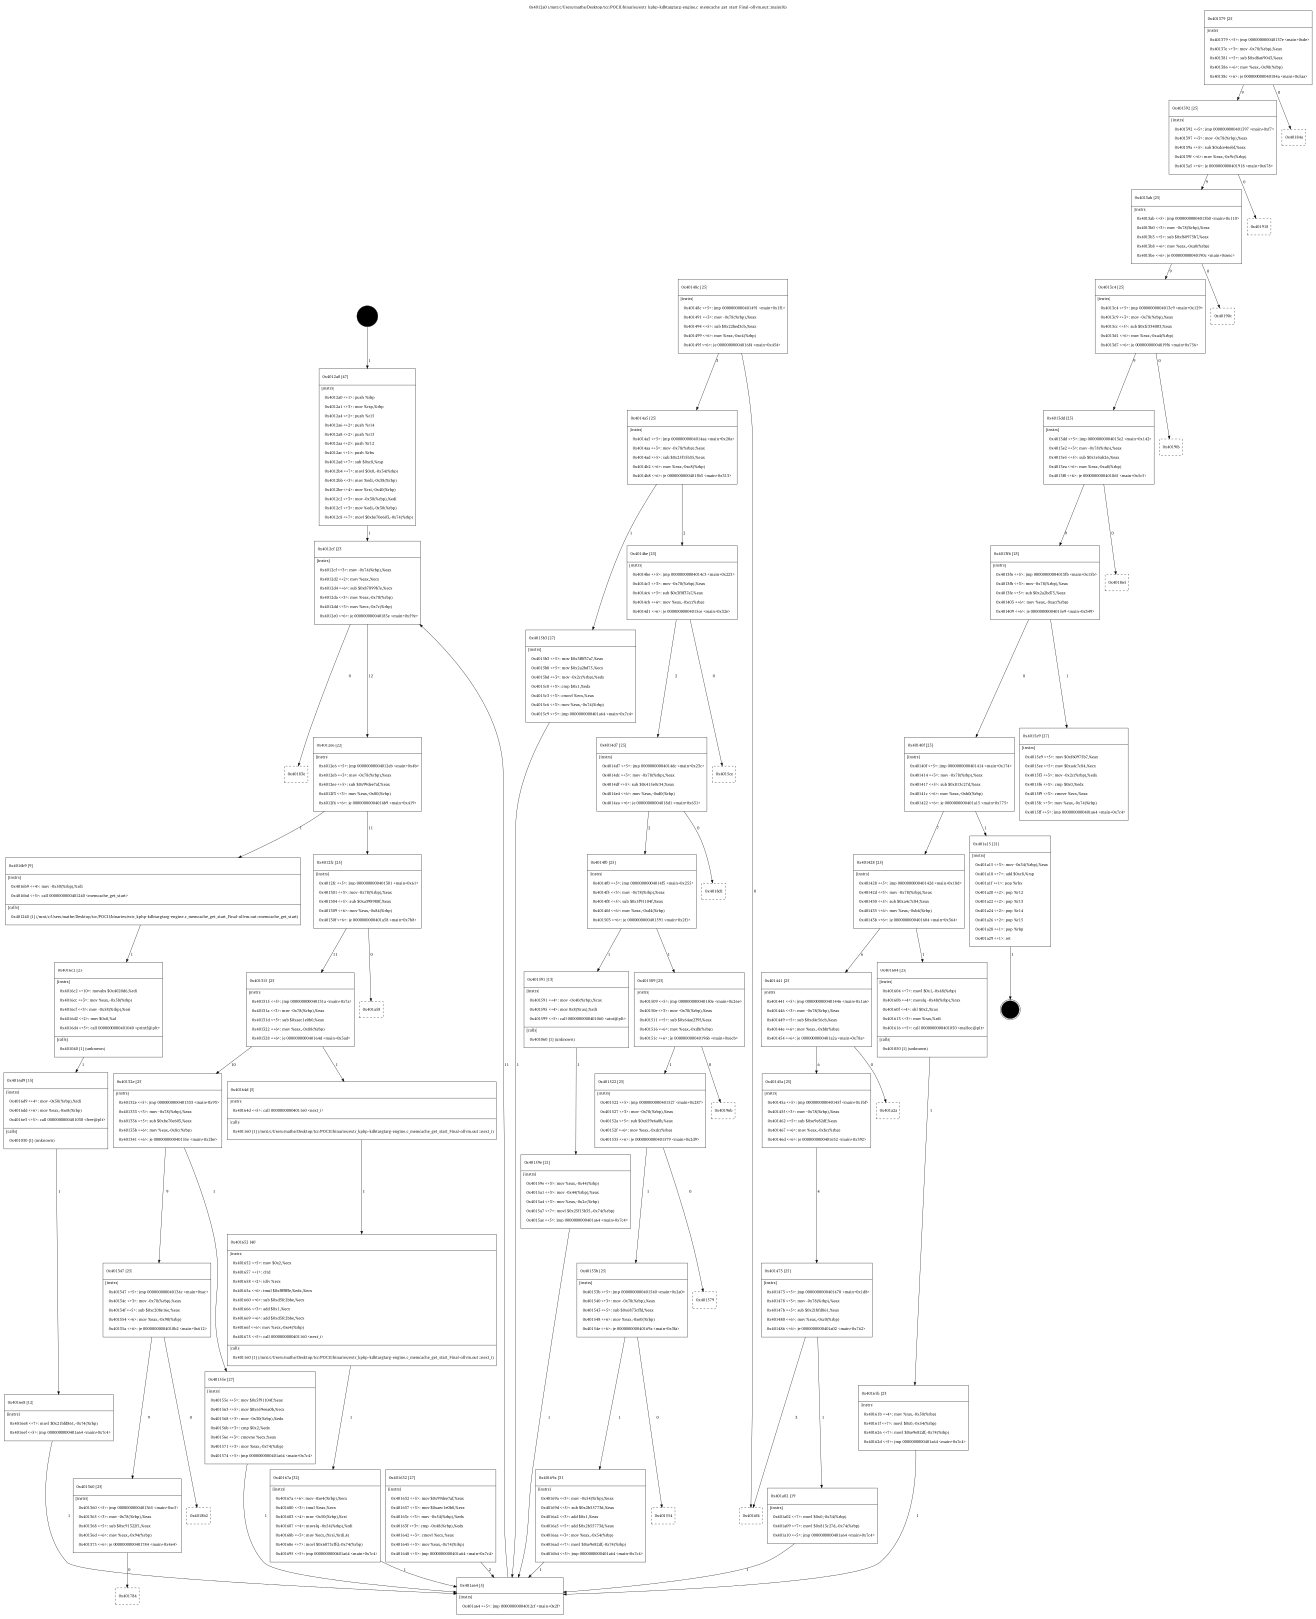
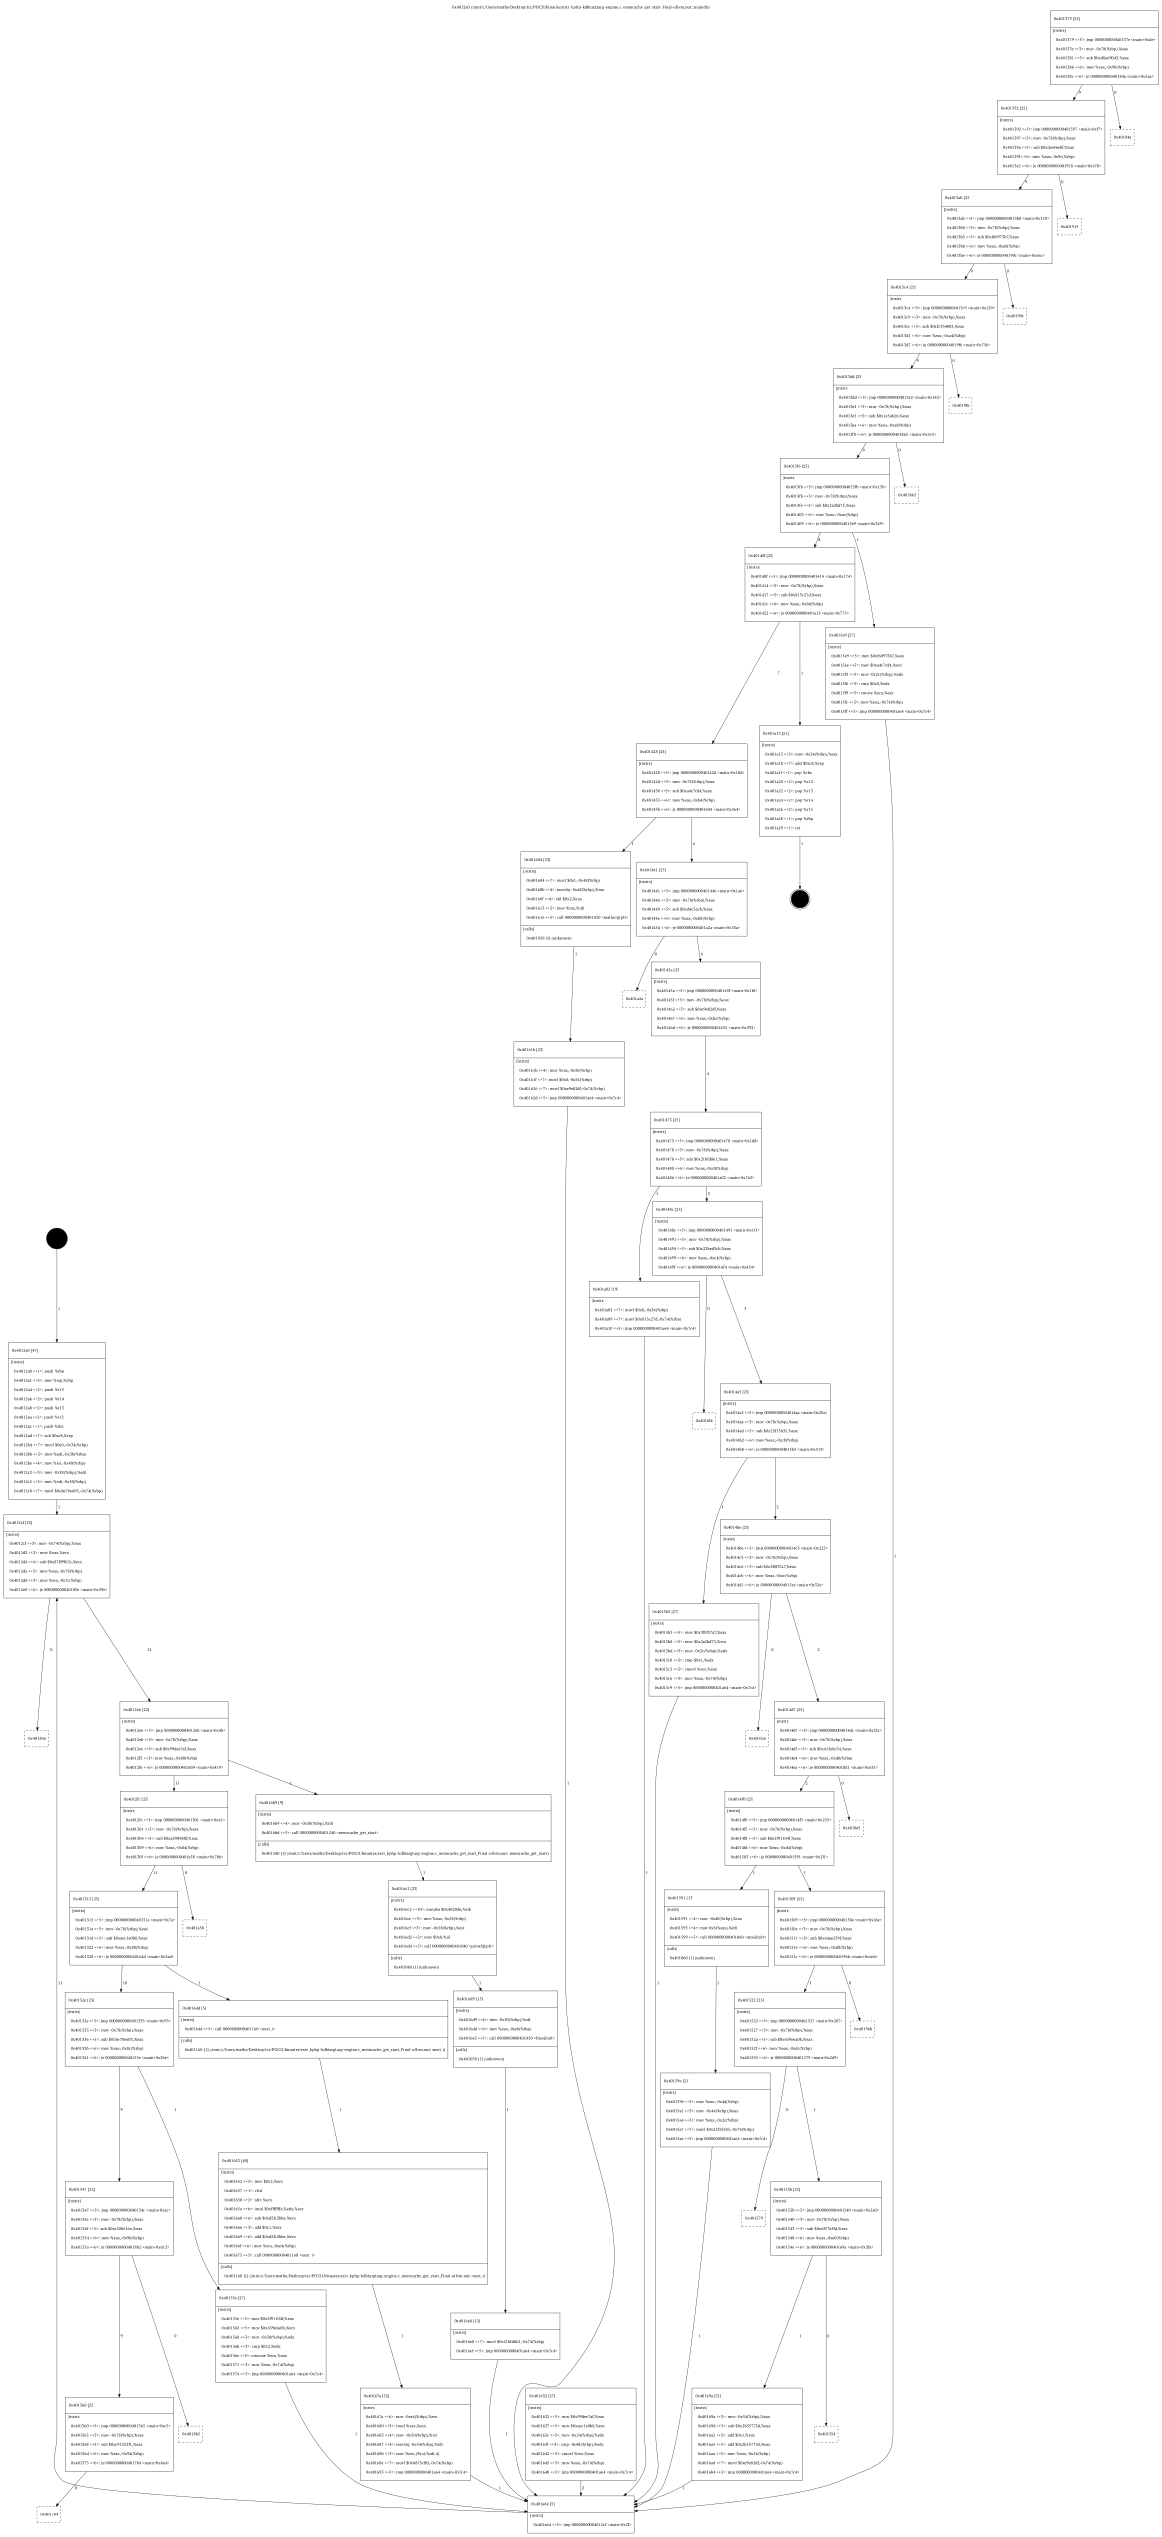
edge "0x401473 [25]" -> "0x4016f4": now "0x401473 [25]" -> "0x40148c [25]"
edge "0x4015e9 [27]" -> "0x401a64 [5]": added, label "1"
